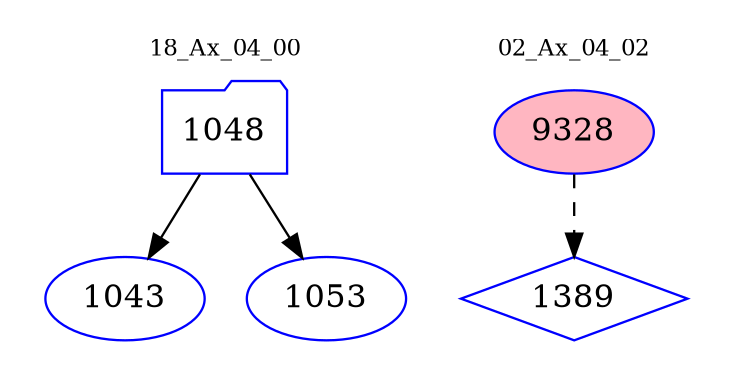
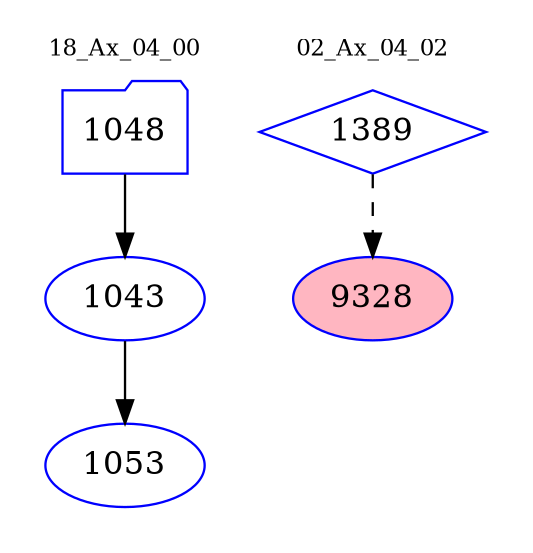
edge "9328" -> "1389": reversed
edge "1048" -> "1053": now "1043" -> "1053"
